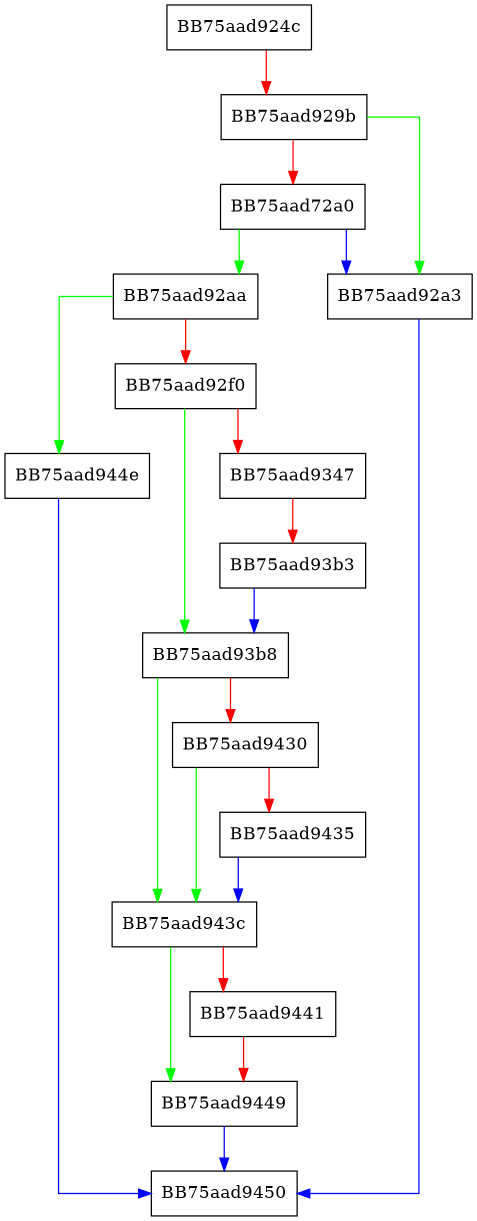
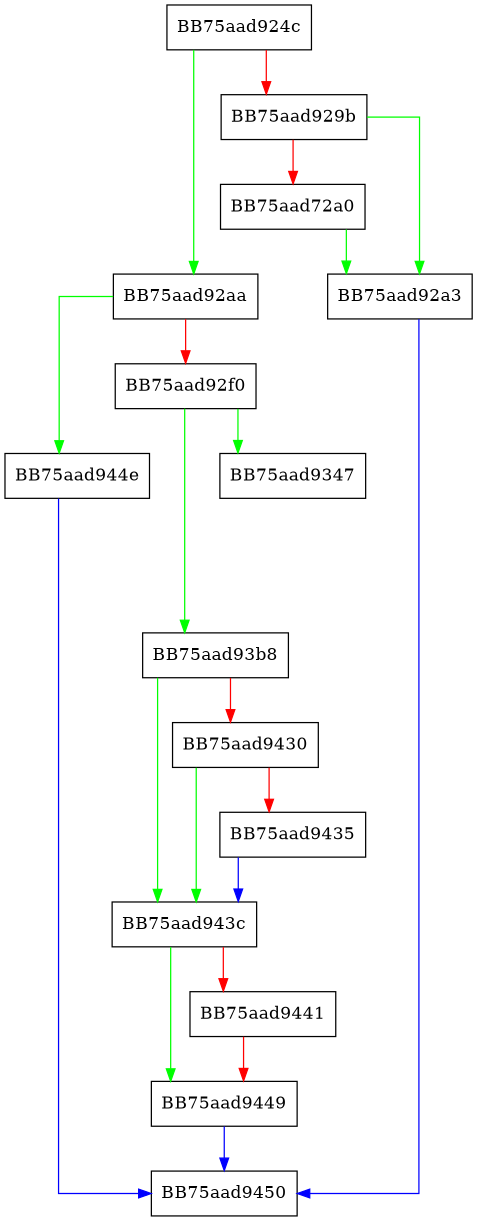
edge "BB75aad72a0" -> "BB75aad92aa": now "BB75aad924c" -> "BB75aad92aa"
edge "BB75aad72a0" -> "BB75aad92a3": color blue -> green
edge "BB75aad92f0" -> "BB75aad9347": color red -> green
node "BB75aad93b3": removed
